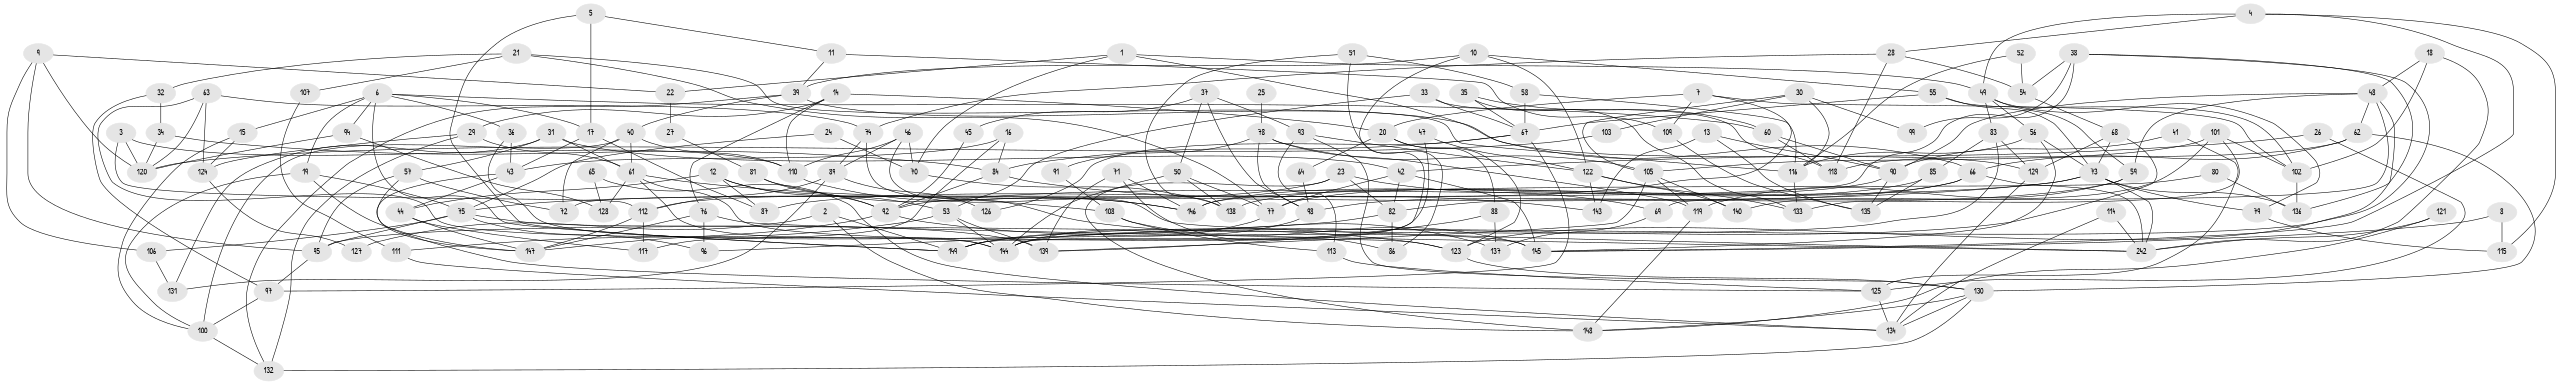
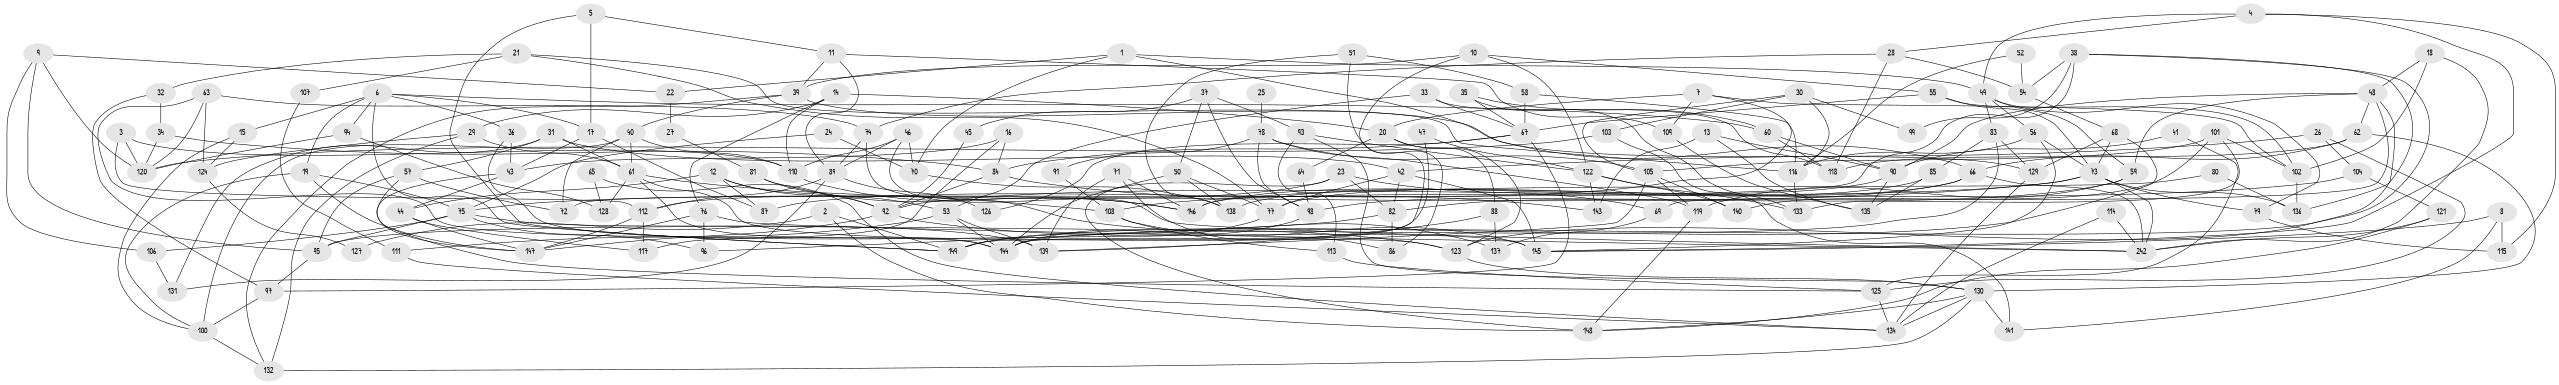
edge "11" -- "89": added
node "104": added
node "141": added
